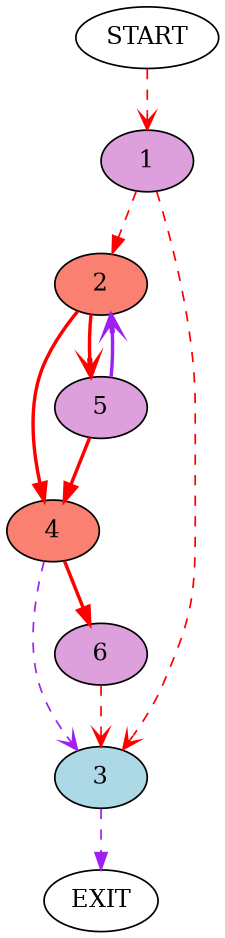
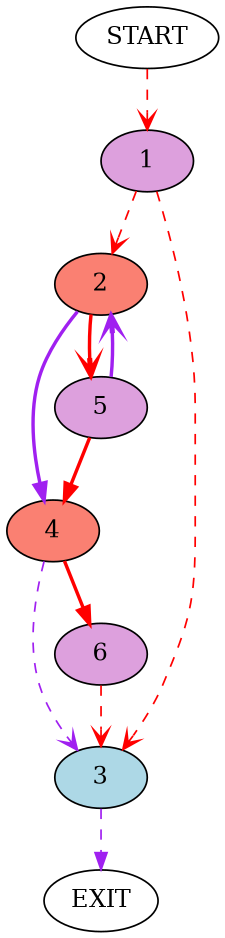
edge "1" -> "2": arrowhead normal -> vee
edge "2" -> "4": color red -> purple
